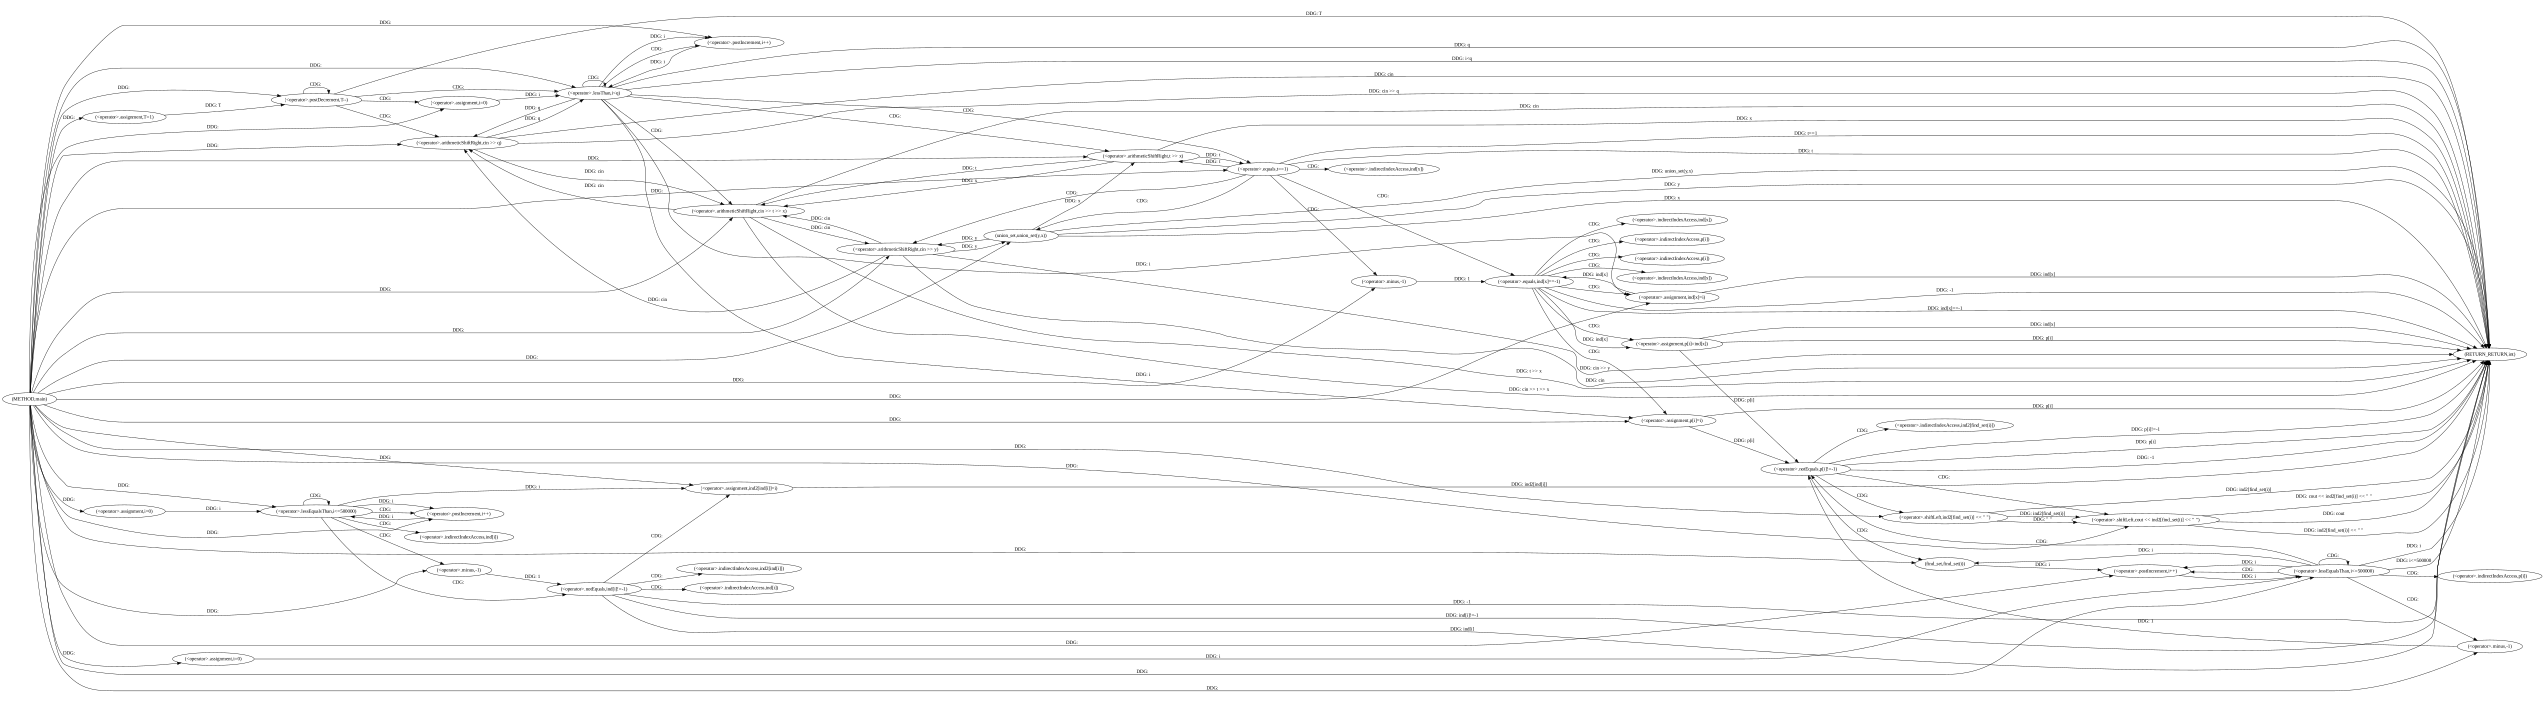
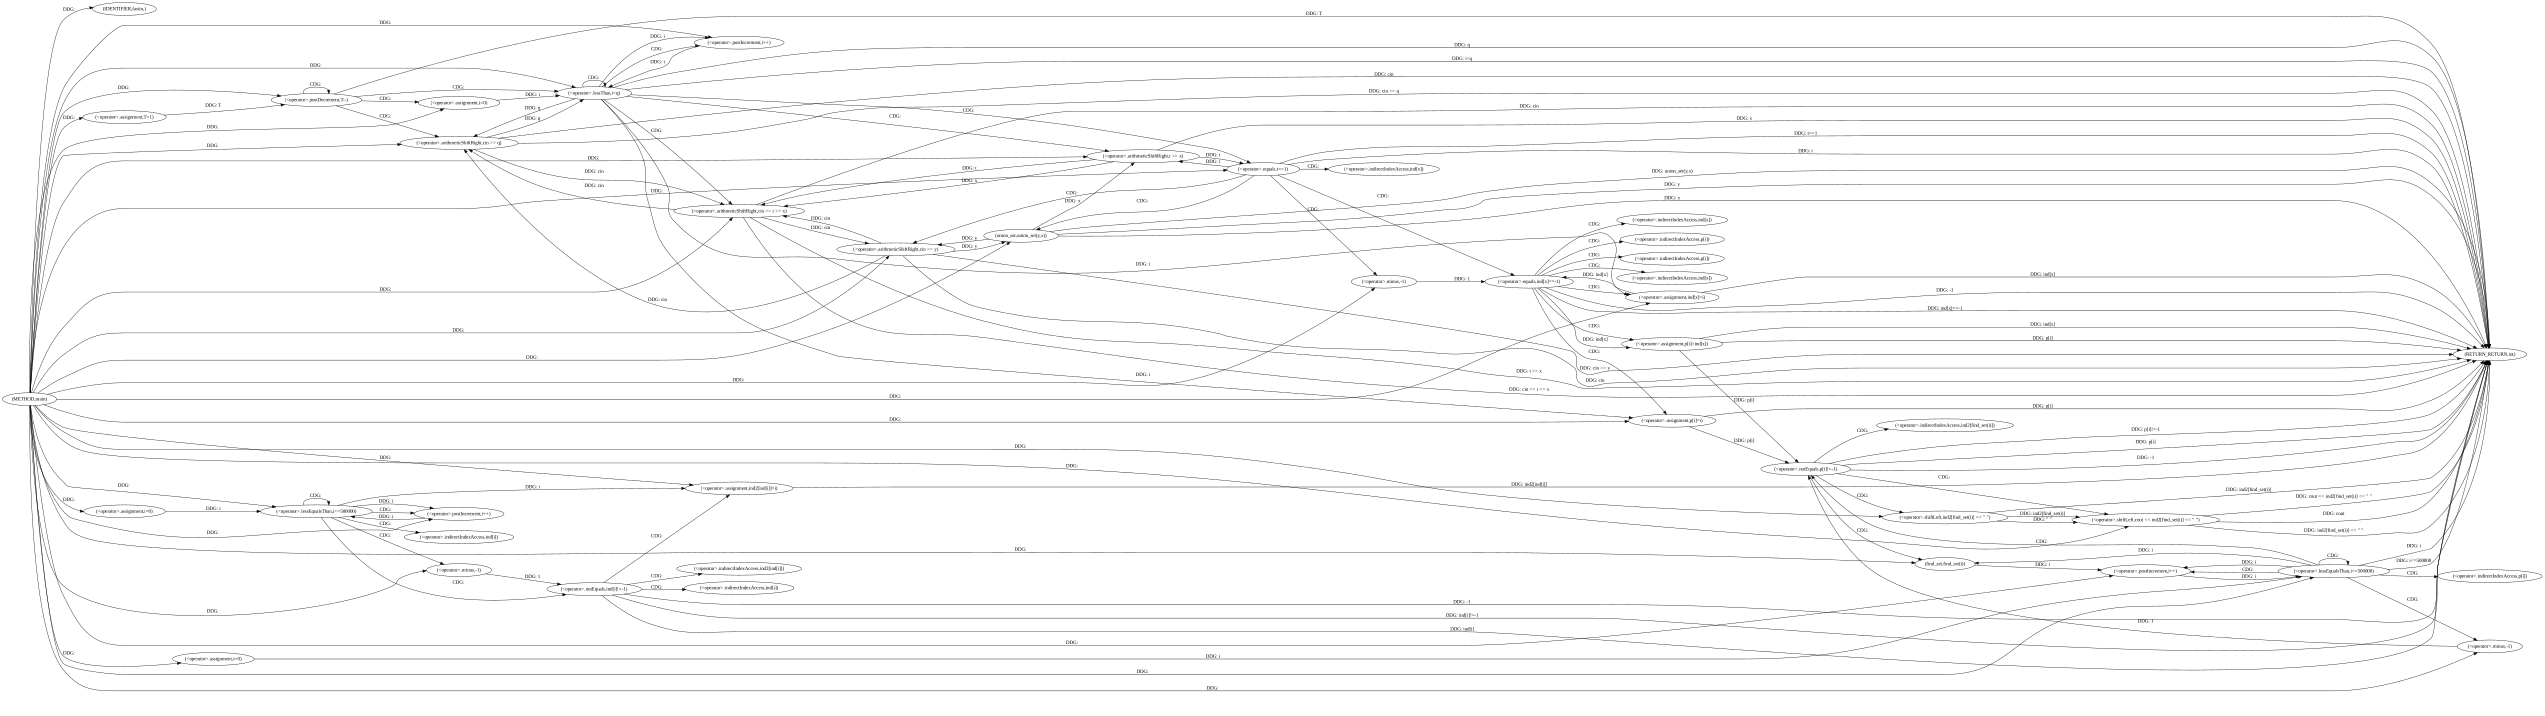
node "(IDENTIFIER,fastio,)": added
